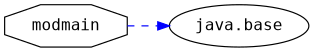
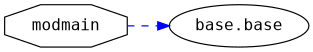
node "java.base": label "java.base" -> "base.base"
